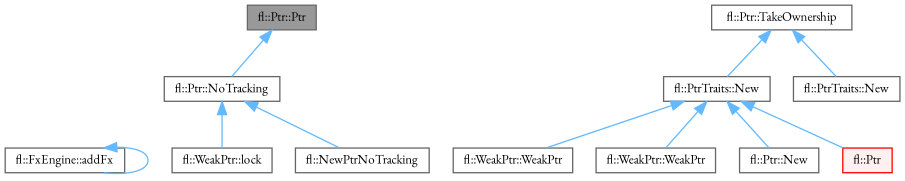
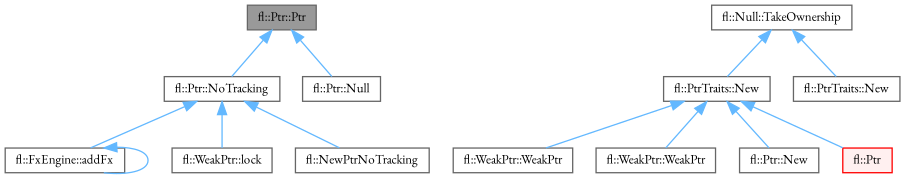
node "fl::Ptr::TakeOwnership": label "fl::Ptr::TakeOwnership" -> "fl::Null::TakeOwnership"
node "fl::Ptr::Null": added
edge "fl::FxEngine::addFx" -> "fl::Ptr::NoTracking": added
